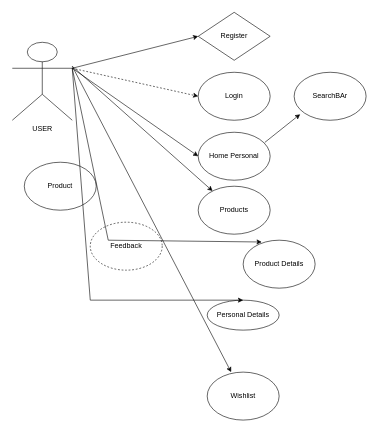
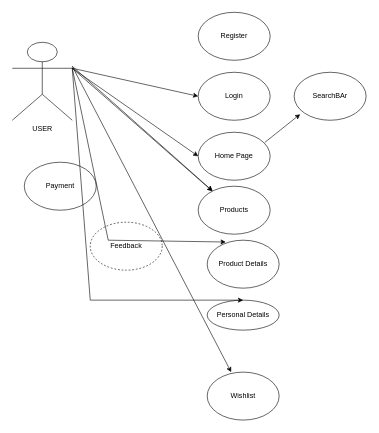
node "Register": shape diamond -> ellipse
edge "USER" -> "Register": now "USER" -> "Products"
edge "USER" -> "Login": style dashed -> solid
node "Home Personal": label "Home Personal" -> "Home Page"
node "Product": label "Product" -> "Payment"
node "Product Details": moved (279, 264) -> (243, 264)
